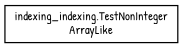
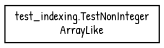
node "indexing_indexing.TestNonInteger ArrayLike": label "indexing_indexing.TestNonInteger ArrayLike" -> "test_indexing.TestNonInteger ArrayLike"
